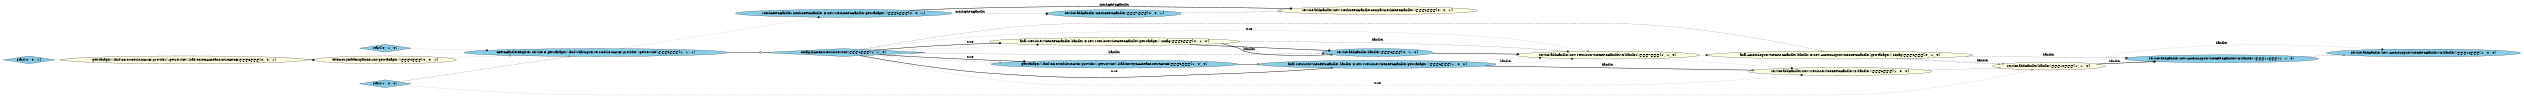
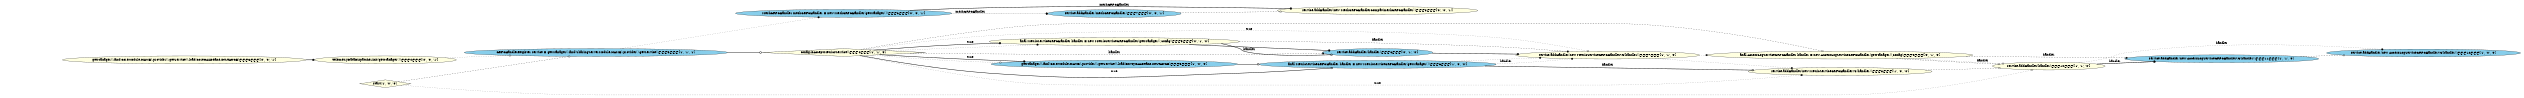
node "start['0', '1', '0']": removed
node "config.isAcceptMetricsService()@@@4@@@['1', '1', '0']": fillcolor skyblue -> lightyellow
node "start['0', '0', '1']": removed
node "start['1', '0', '0']": fillcolor skyblue -> lightyellow
